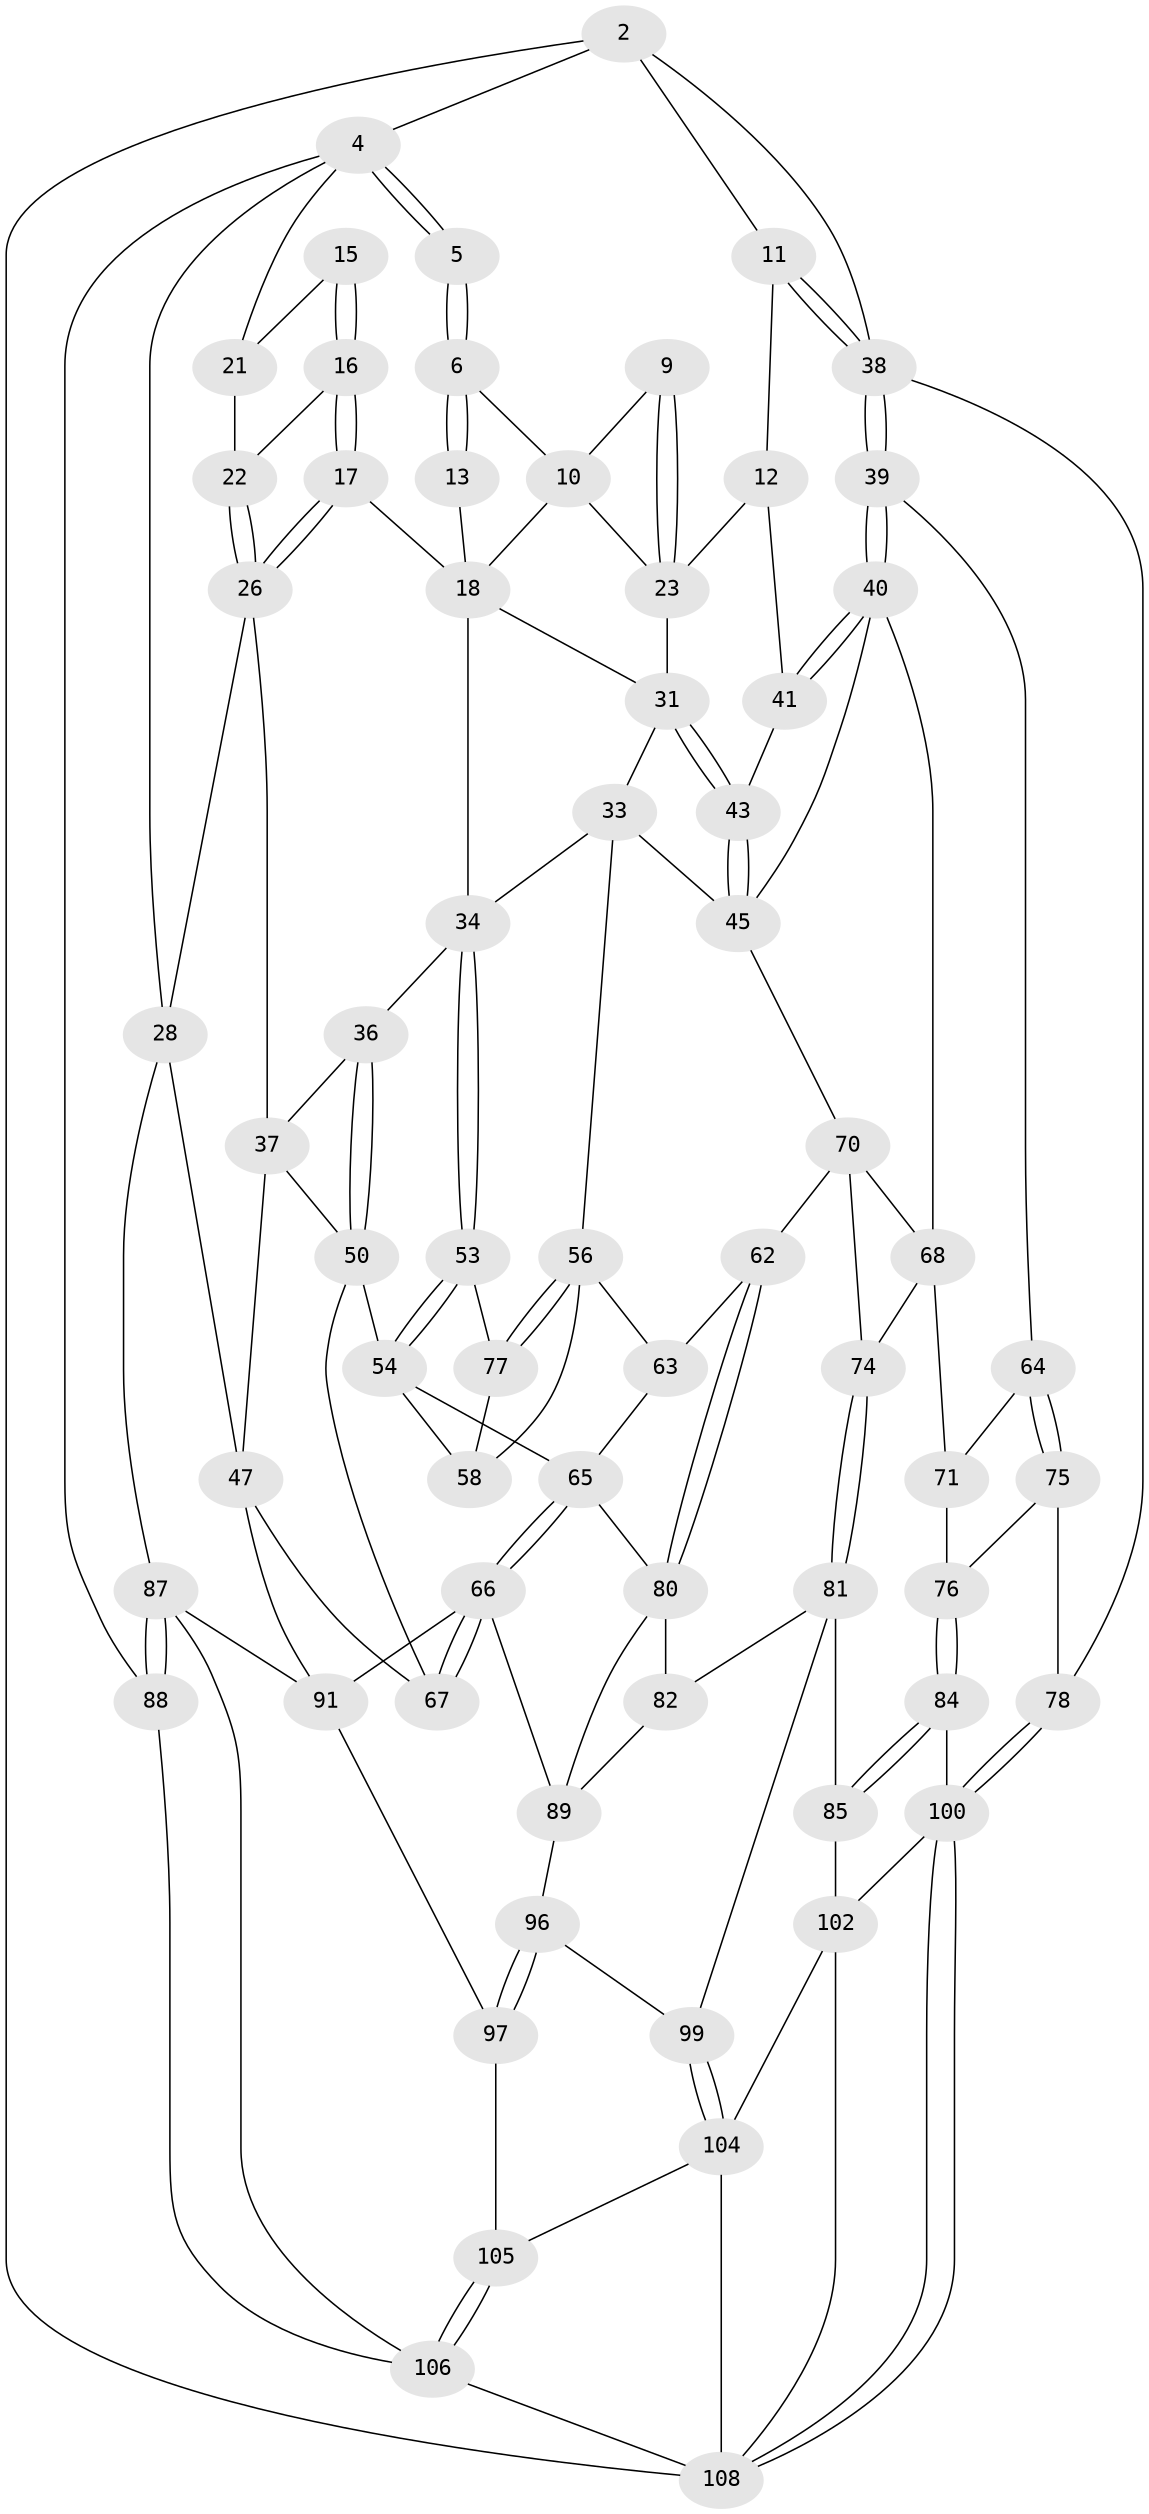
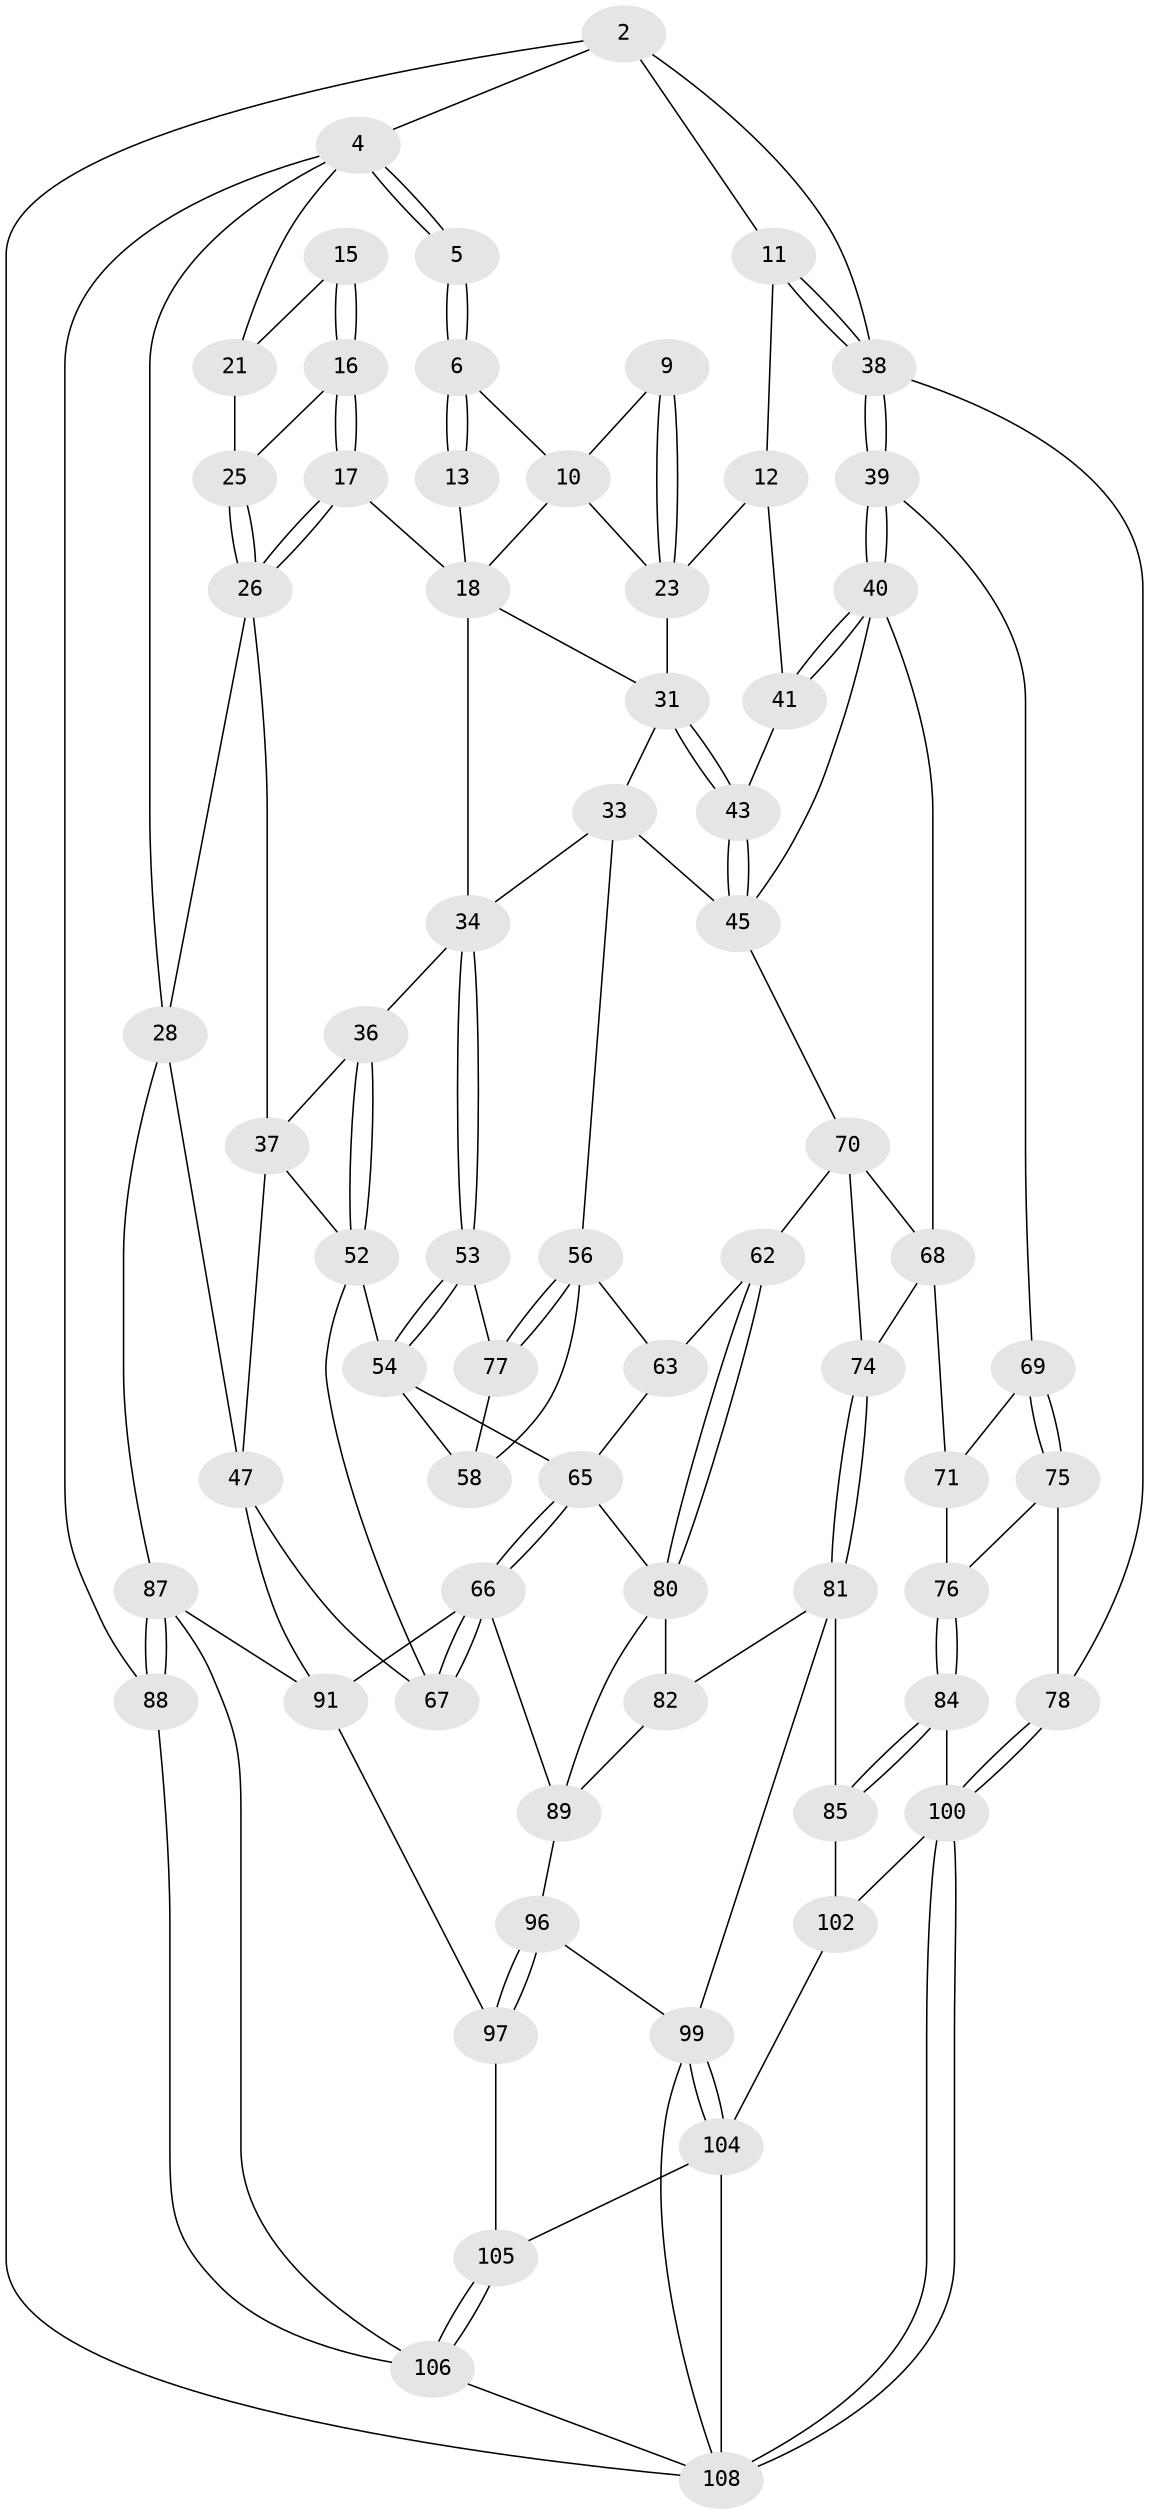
node "22": label "22" -> "25"
node "50": label "50" -> "52"
node "64": label "64" -> "69"
edge "102" -- "108": now "99" -- "108"
